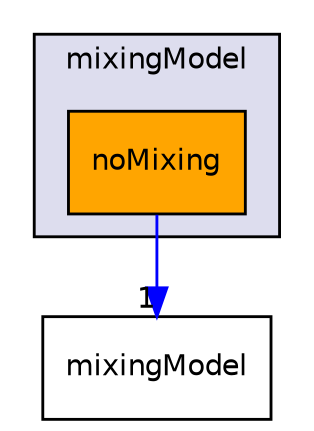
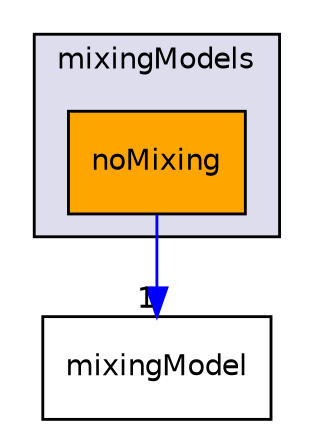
cluster "mixingModel": label "mixingModel" -> "mixingModels"
